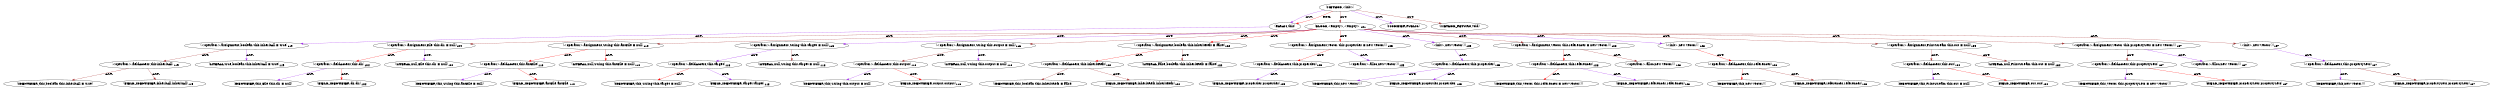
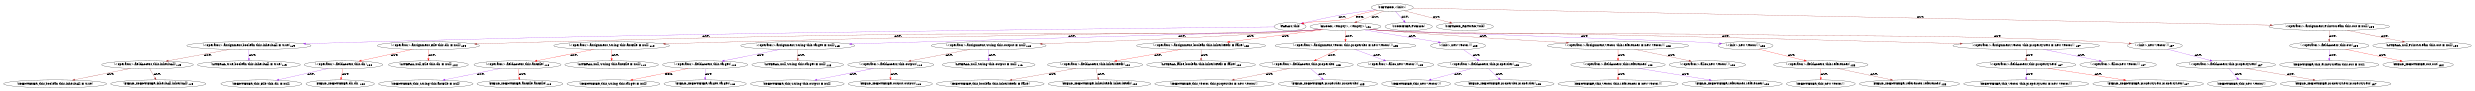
edge "(BLOCK,<empty>,<empty>)" -> "(<operator>.assignment,PrintStream this.out = null)": now "(METHOD,<init>)" -> "(<operator>.assignment,PrintStream this.out = null)"
edge "(<operator>.assignment,File this.dir = null)" -> "(LITERAL,null,File this.dir = null)": color purple -> red
edge "(<operator>.fieldAccess,this.target)" -> "(IDENTIFIER,this,String this.target = null)": label "AST: " -> "DDG: "
node "(IDENTIFIER,this,Vector this.properties = new Vector())": added
